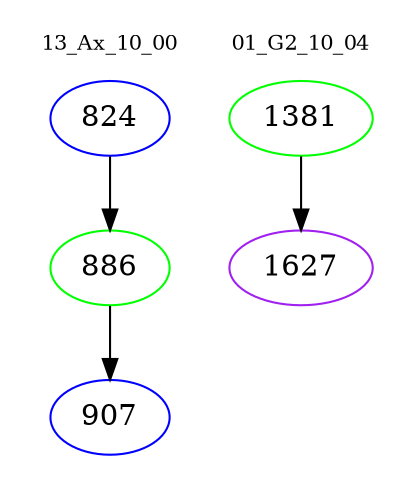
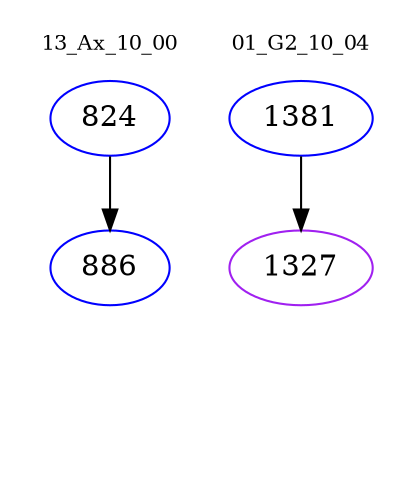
node "1381": color green -> blue
node "886": color green -> blue
node "1627": label "1627" -> "1327"
node "907": removed
